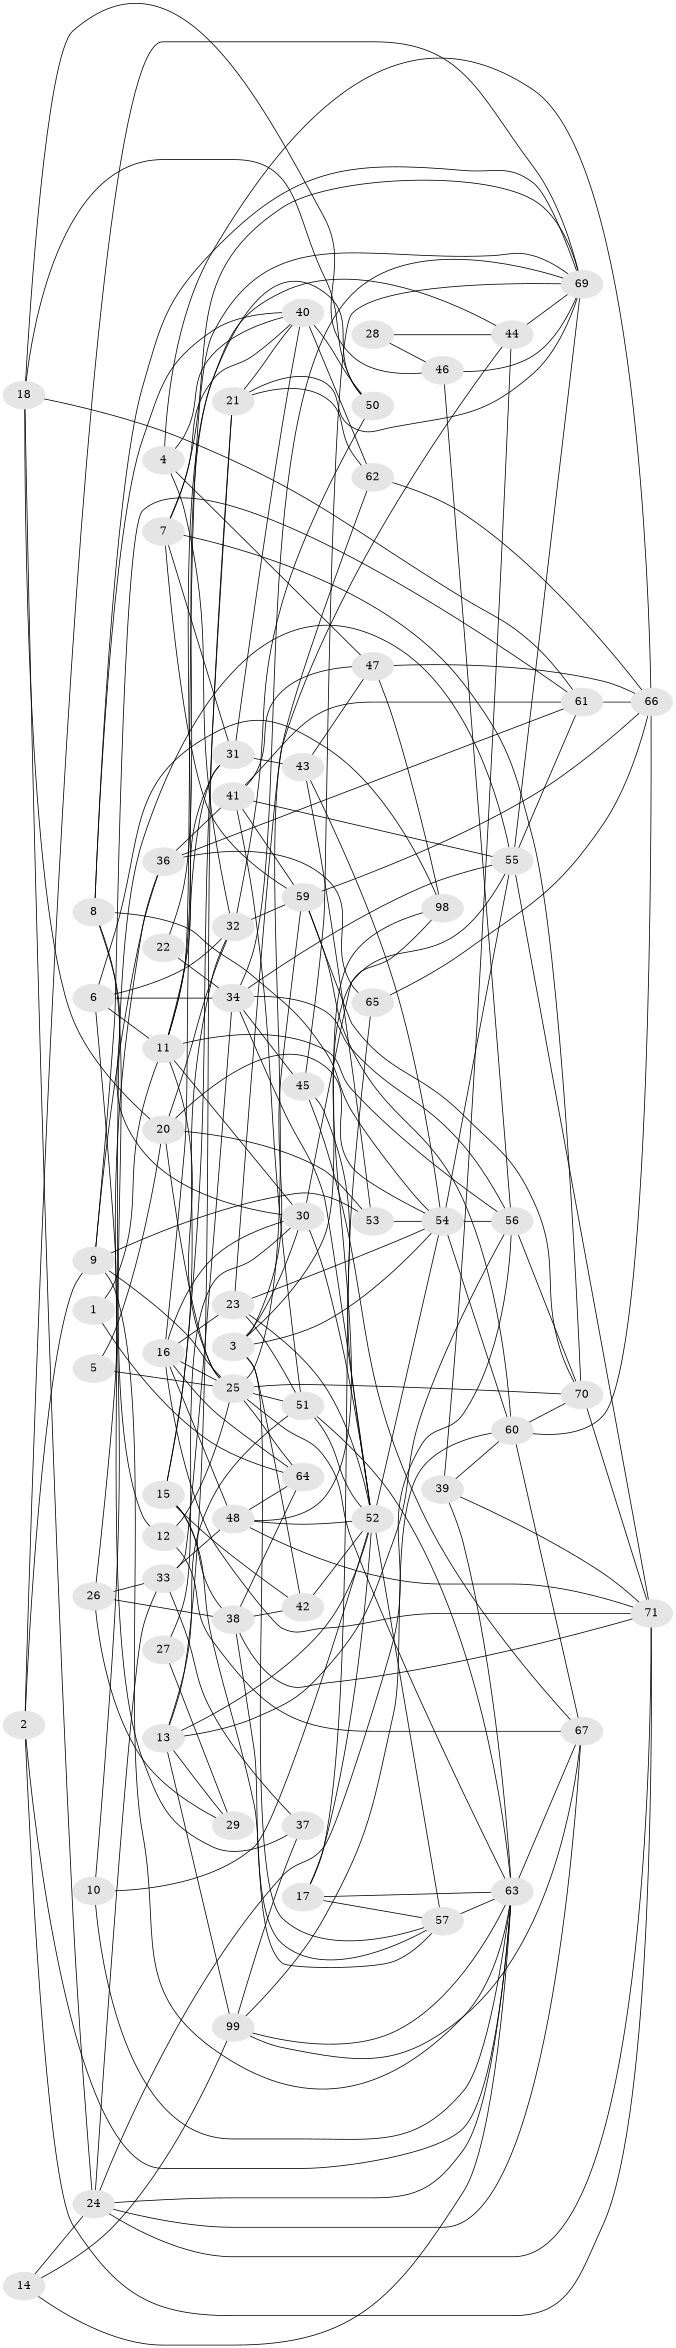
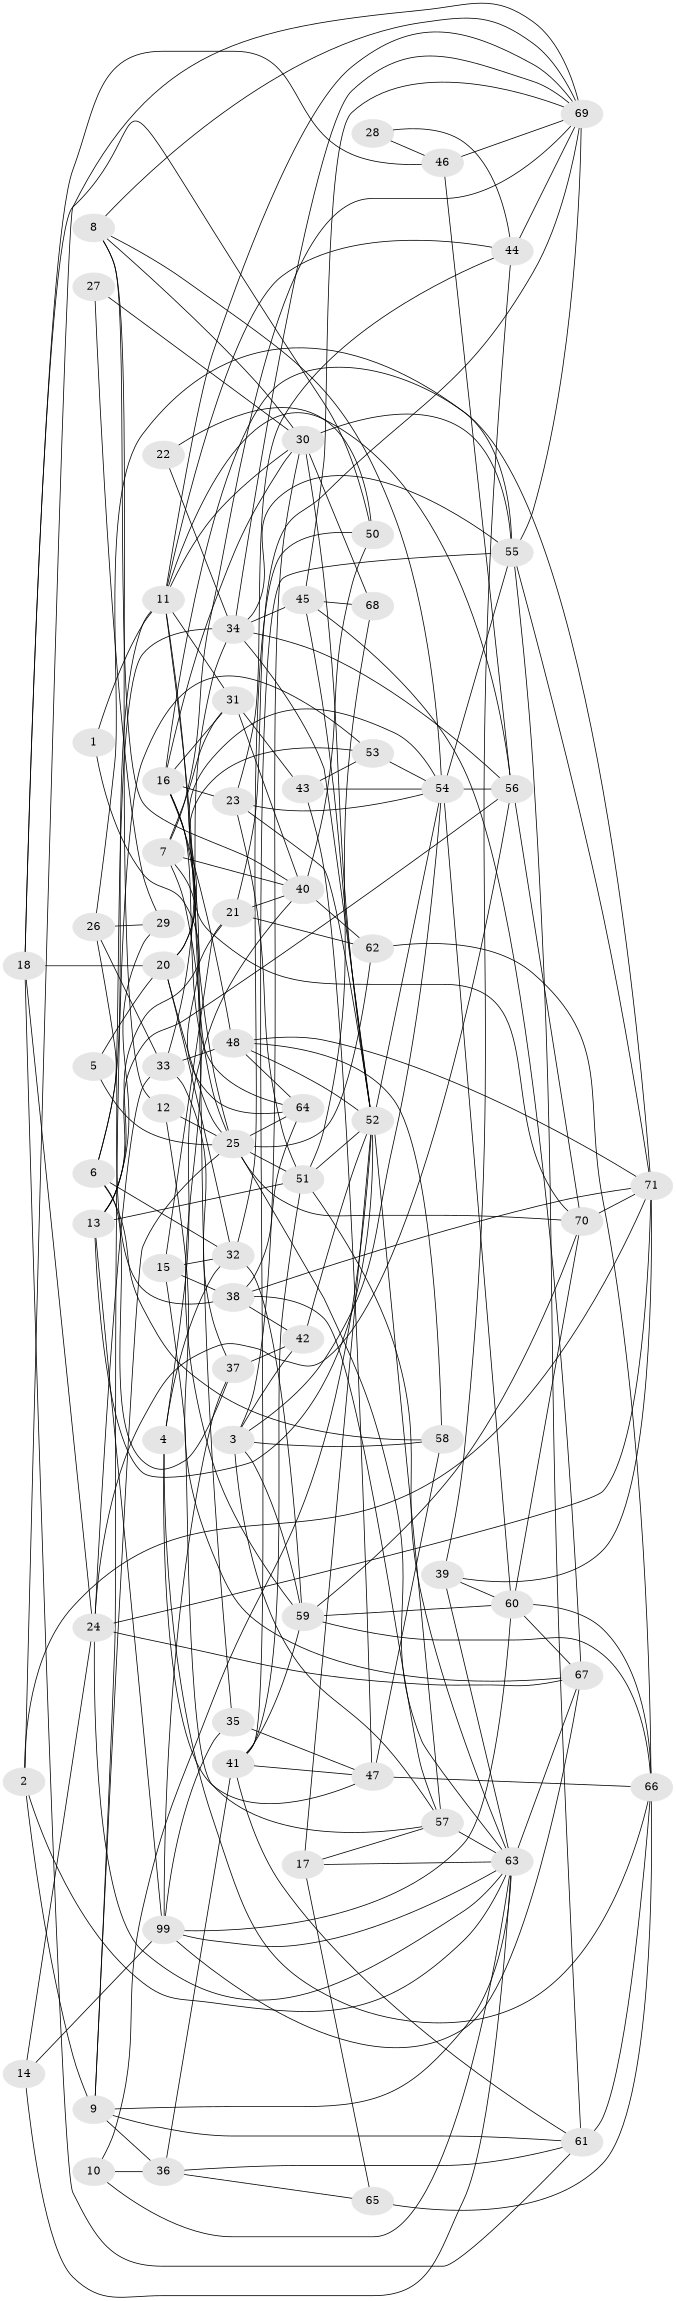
node "68": added
node "98": label "98" -> "58"
edge "15" -- "42": now "37" -- "42"
node "35": added
